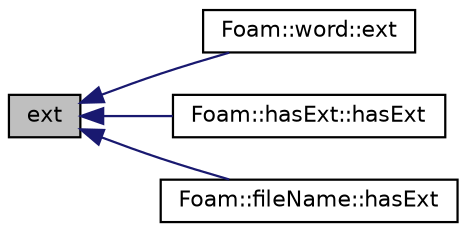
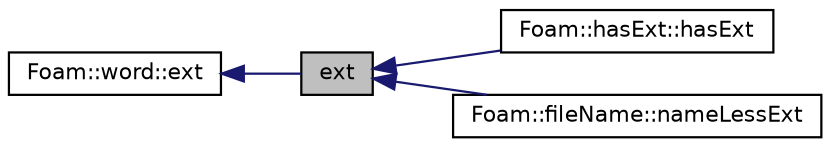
edge "Foam::word::ext" -> "ext": reversed
node "Foam::fileName::hasExt": label "Foam::fileName::hasExt" -> "Foam::fileName::nameLessExt"
